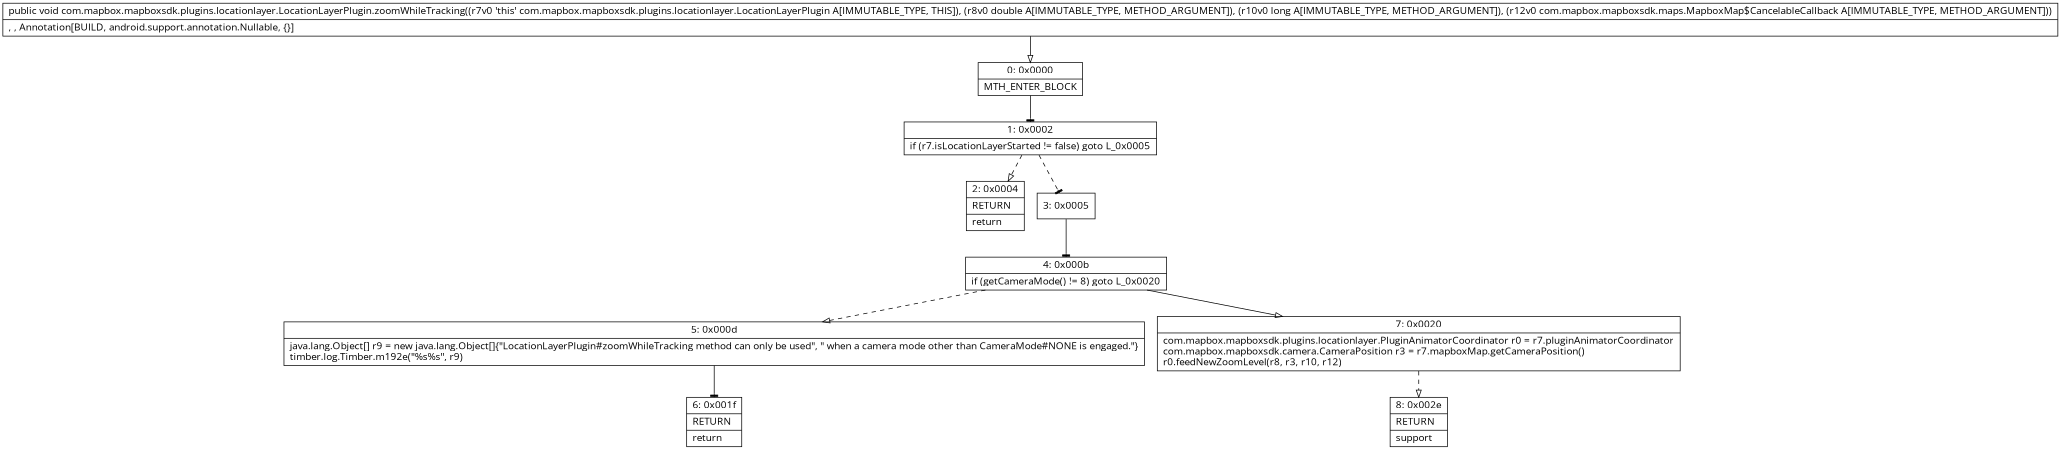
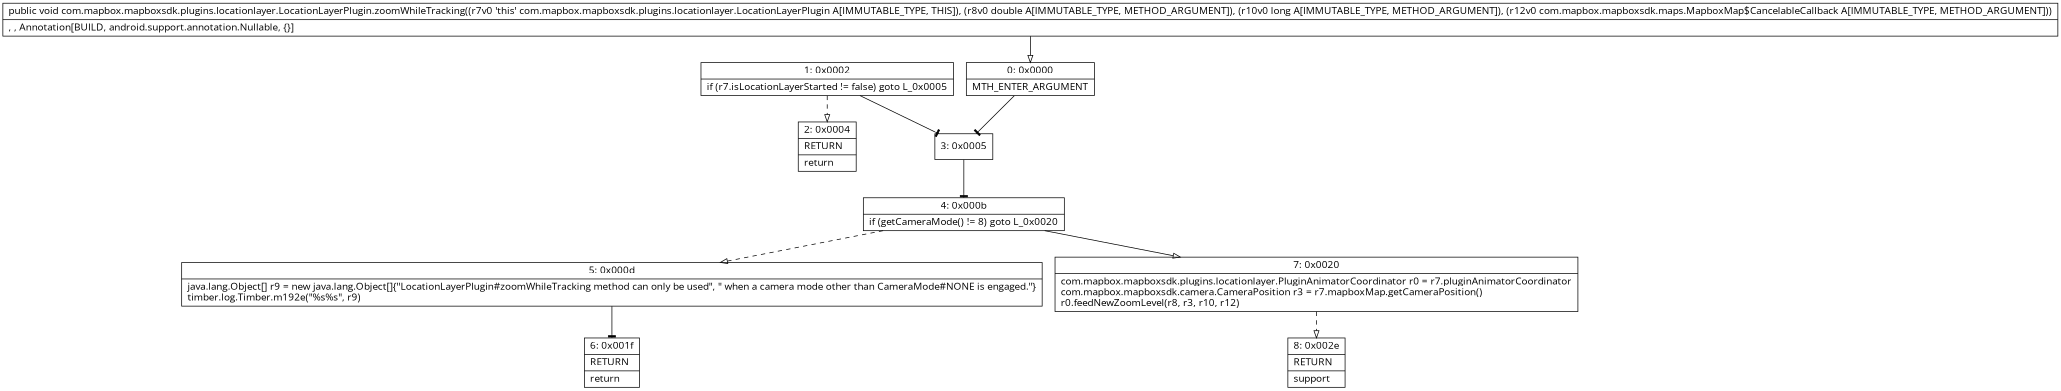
node "0: 0x0000": text "MTH_ENTER_BLOCK" -> "MTH_ENTER_ARGUMENT"
edge "0: 0x0000" -> "1: 0x0002": now "0: 0x0000" -> "3: 0x0005"
edge "1: 0x0002" -> "3: 0x0005": style dashed -> solid
